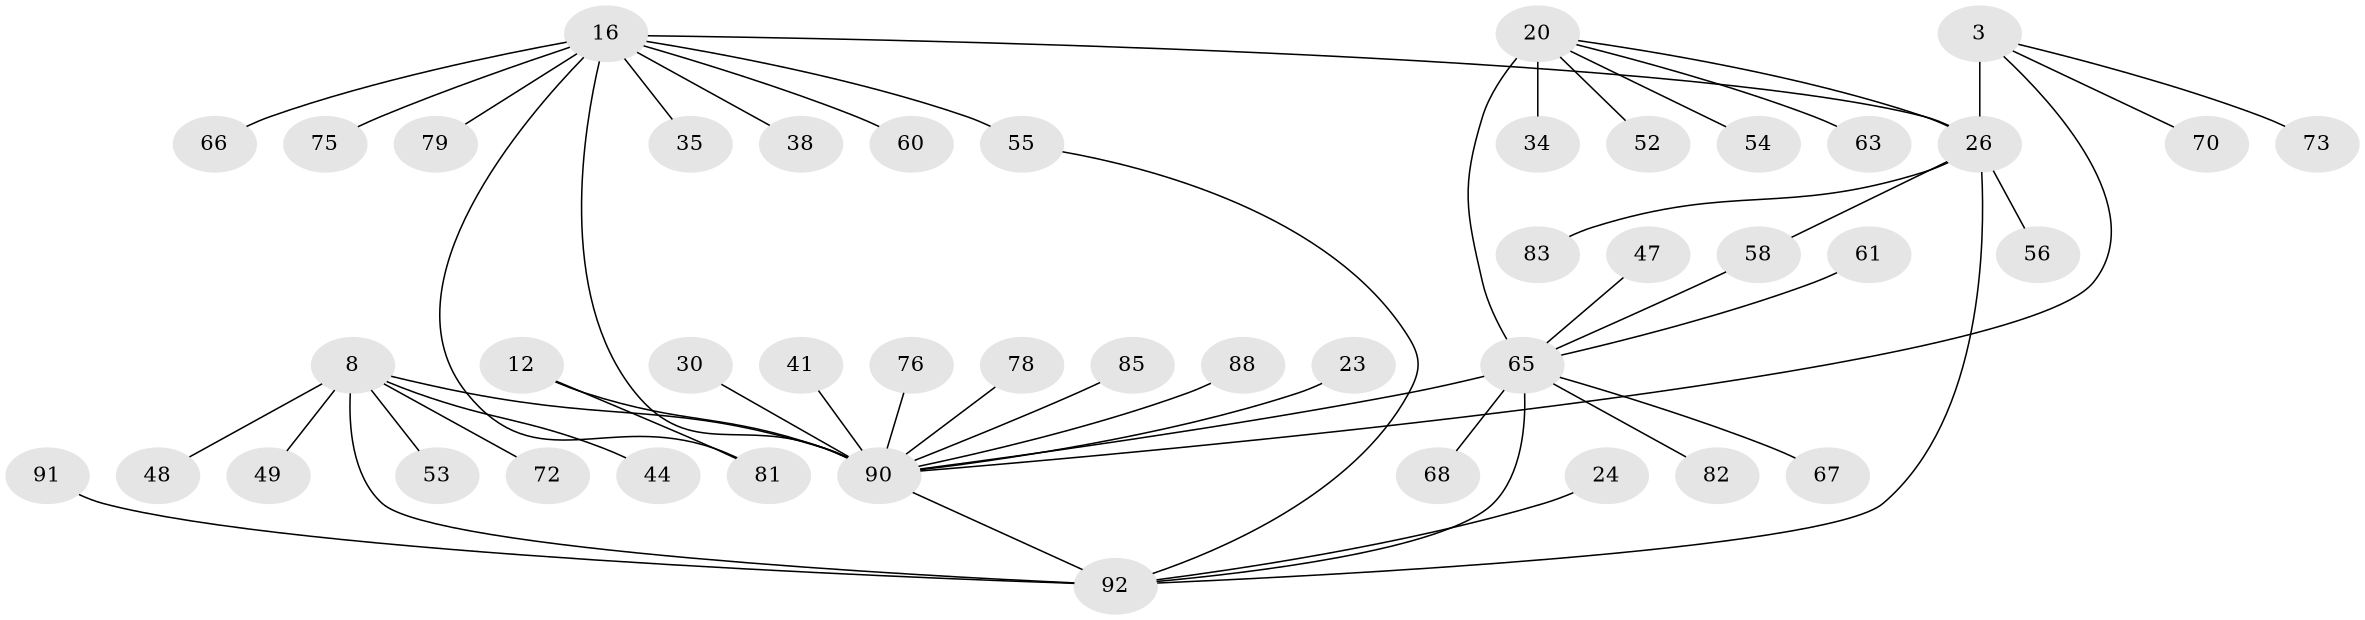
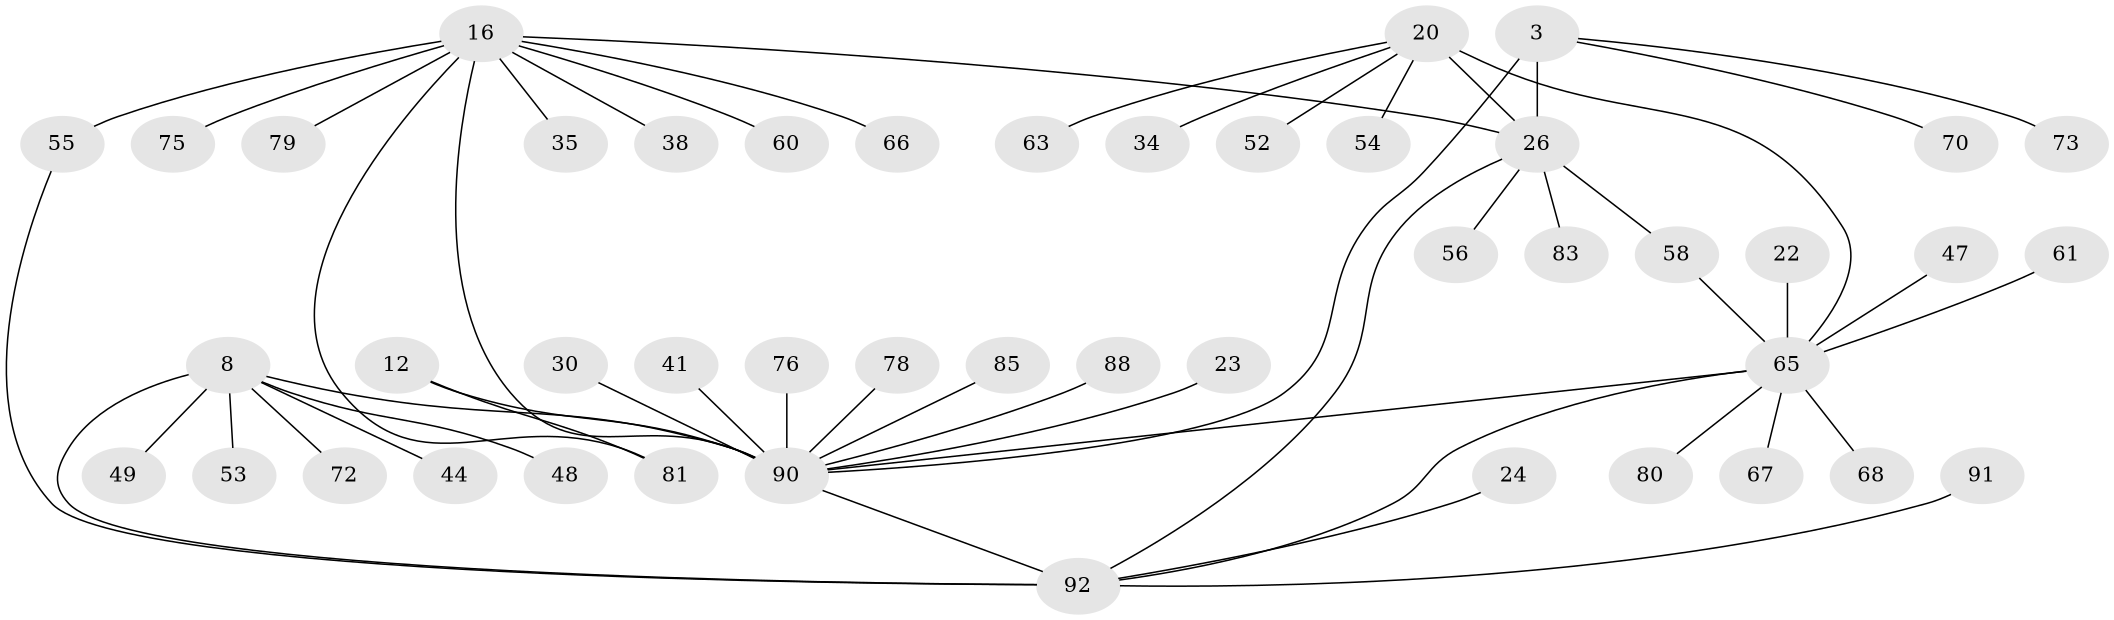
node "22": added
node "82": label "82" -> "80"
